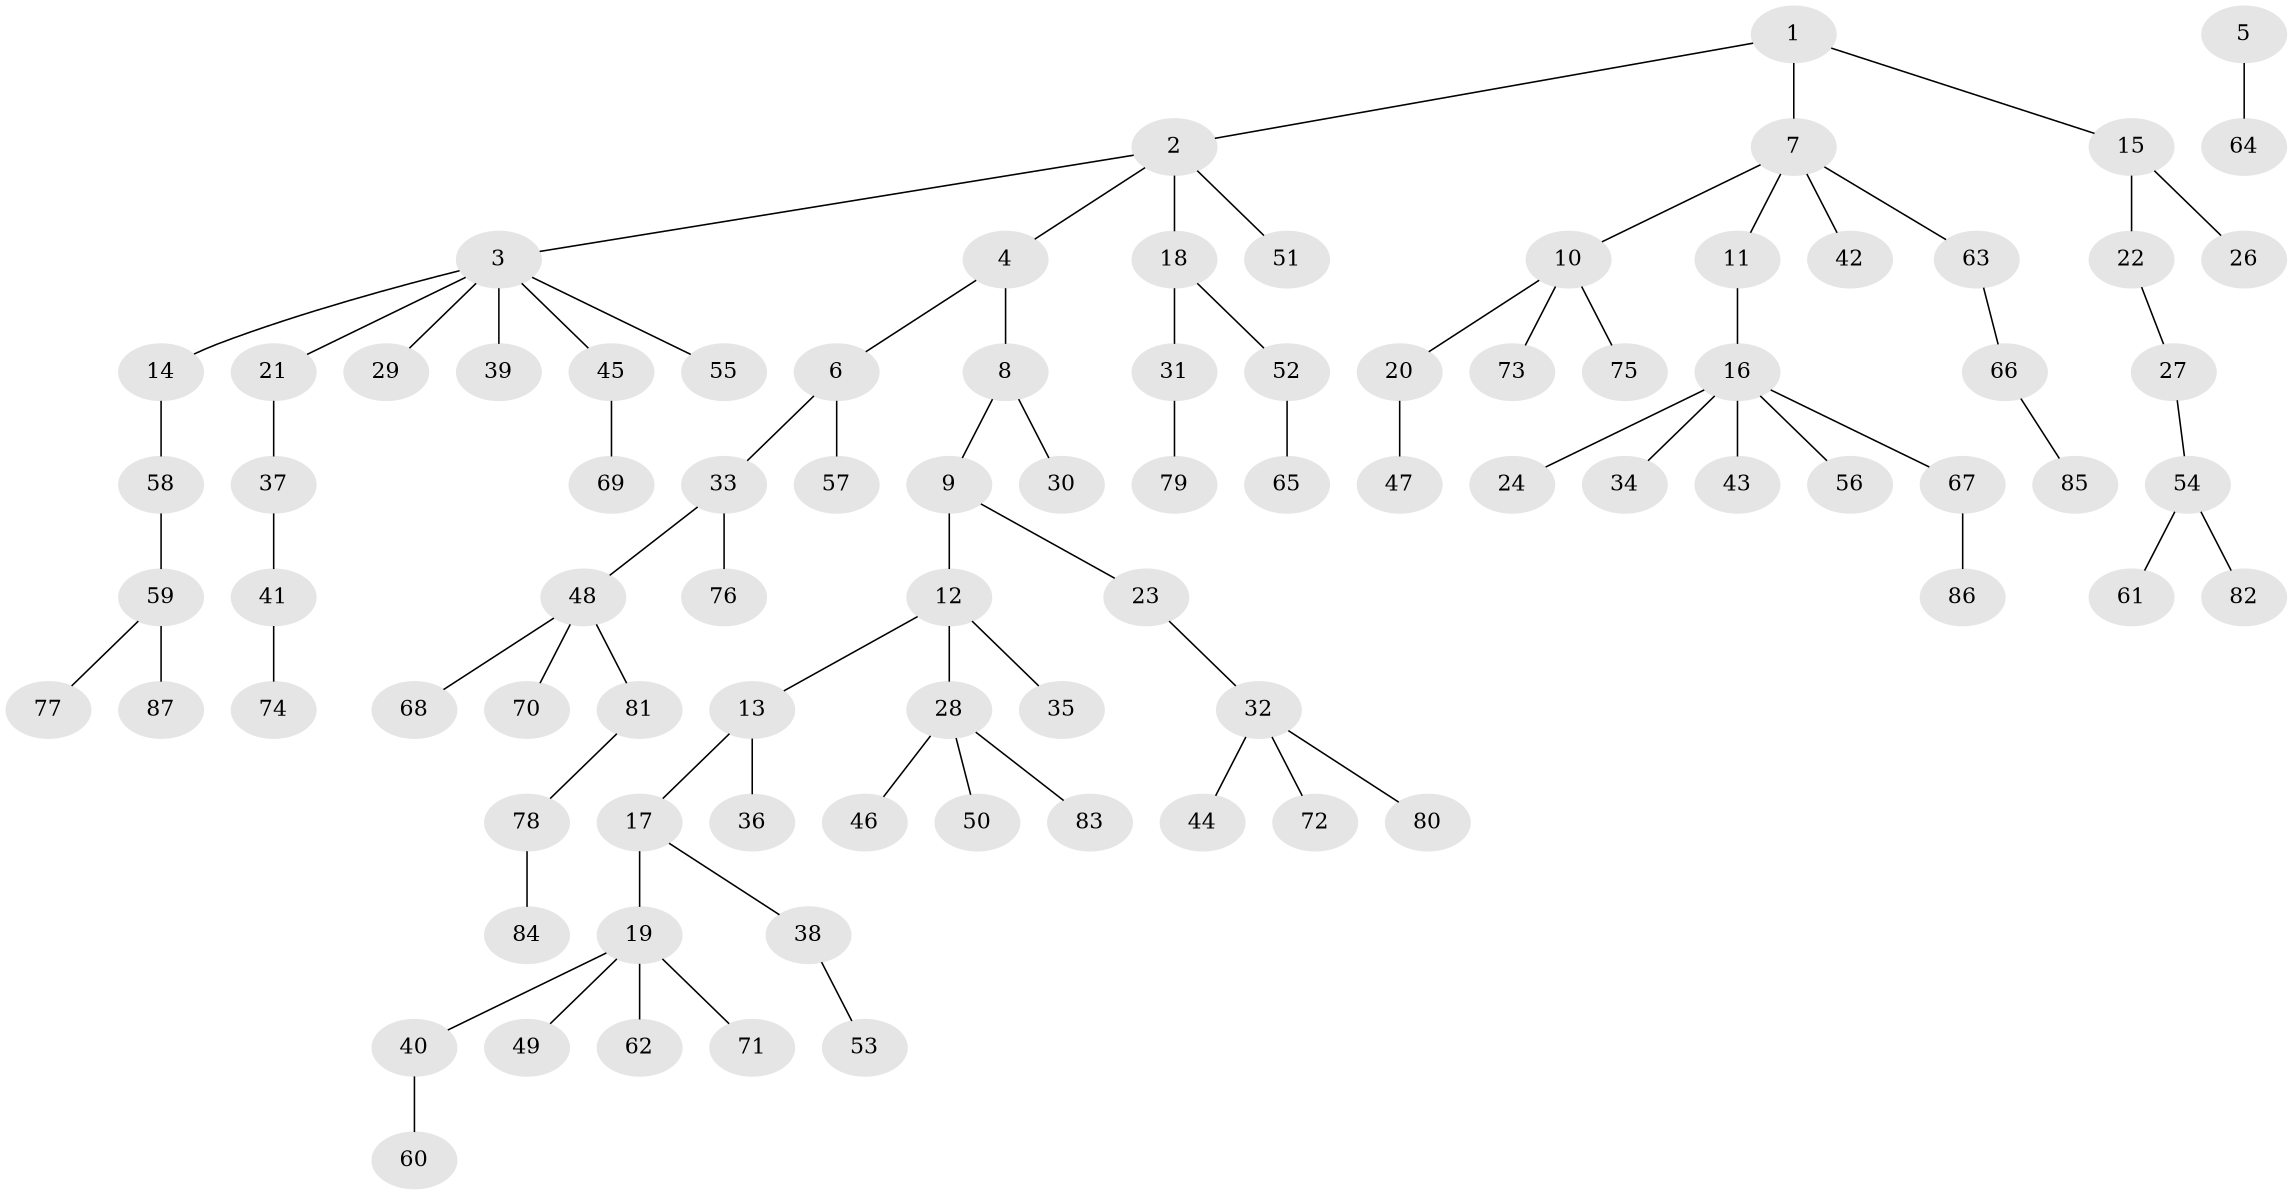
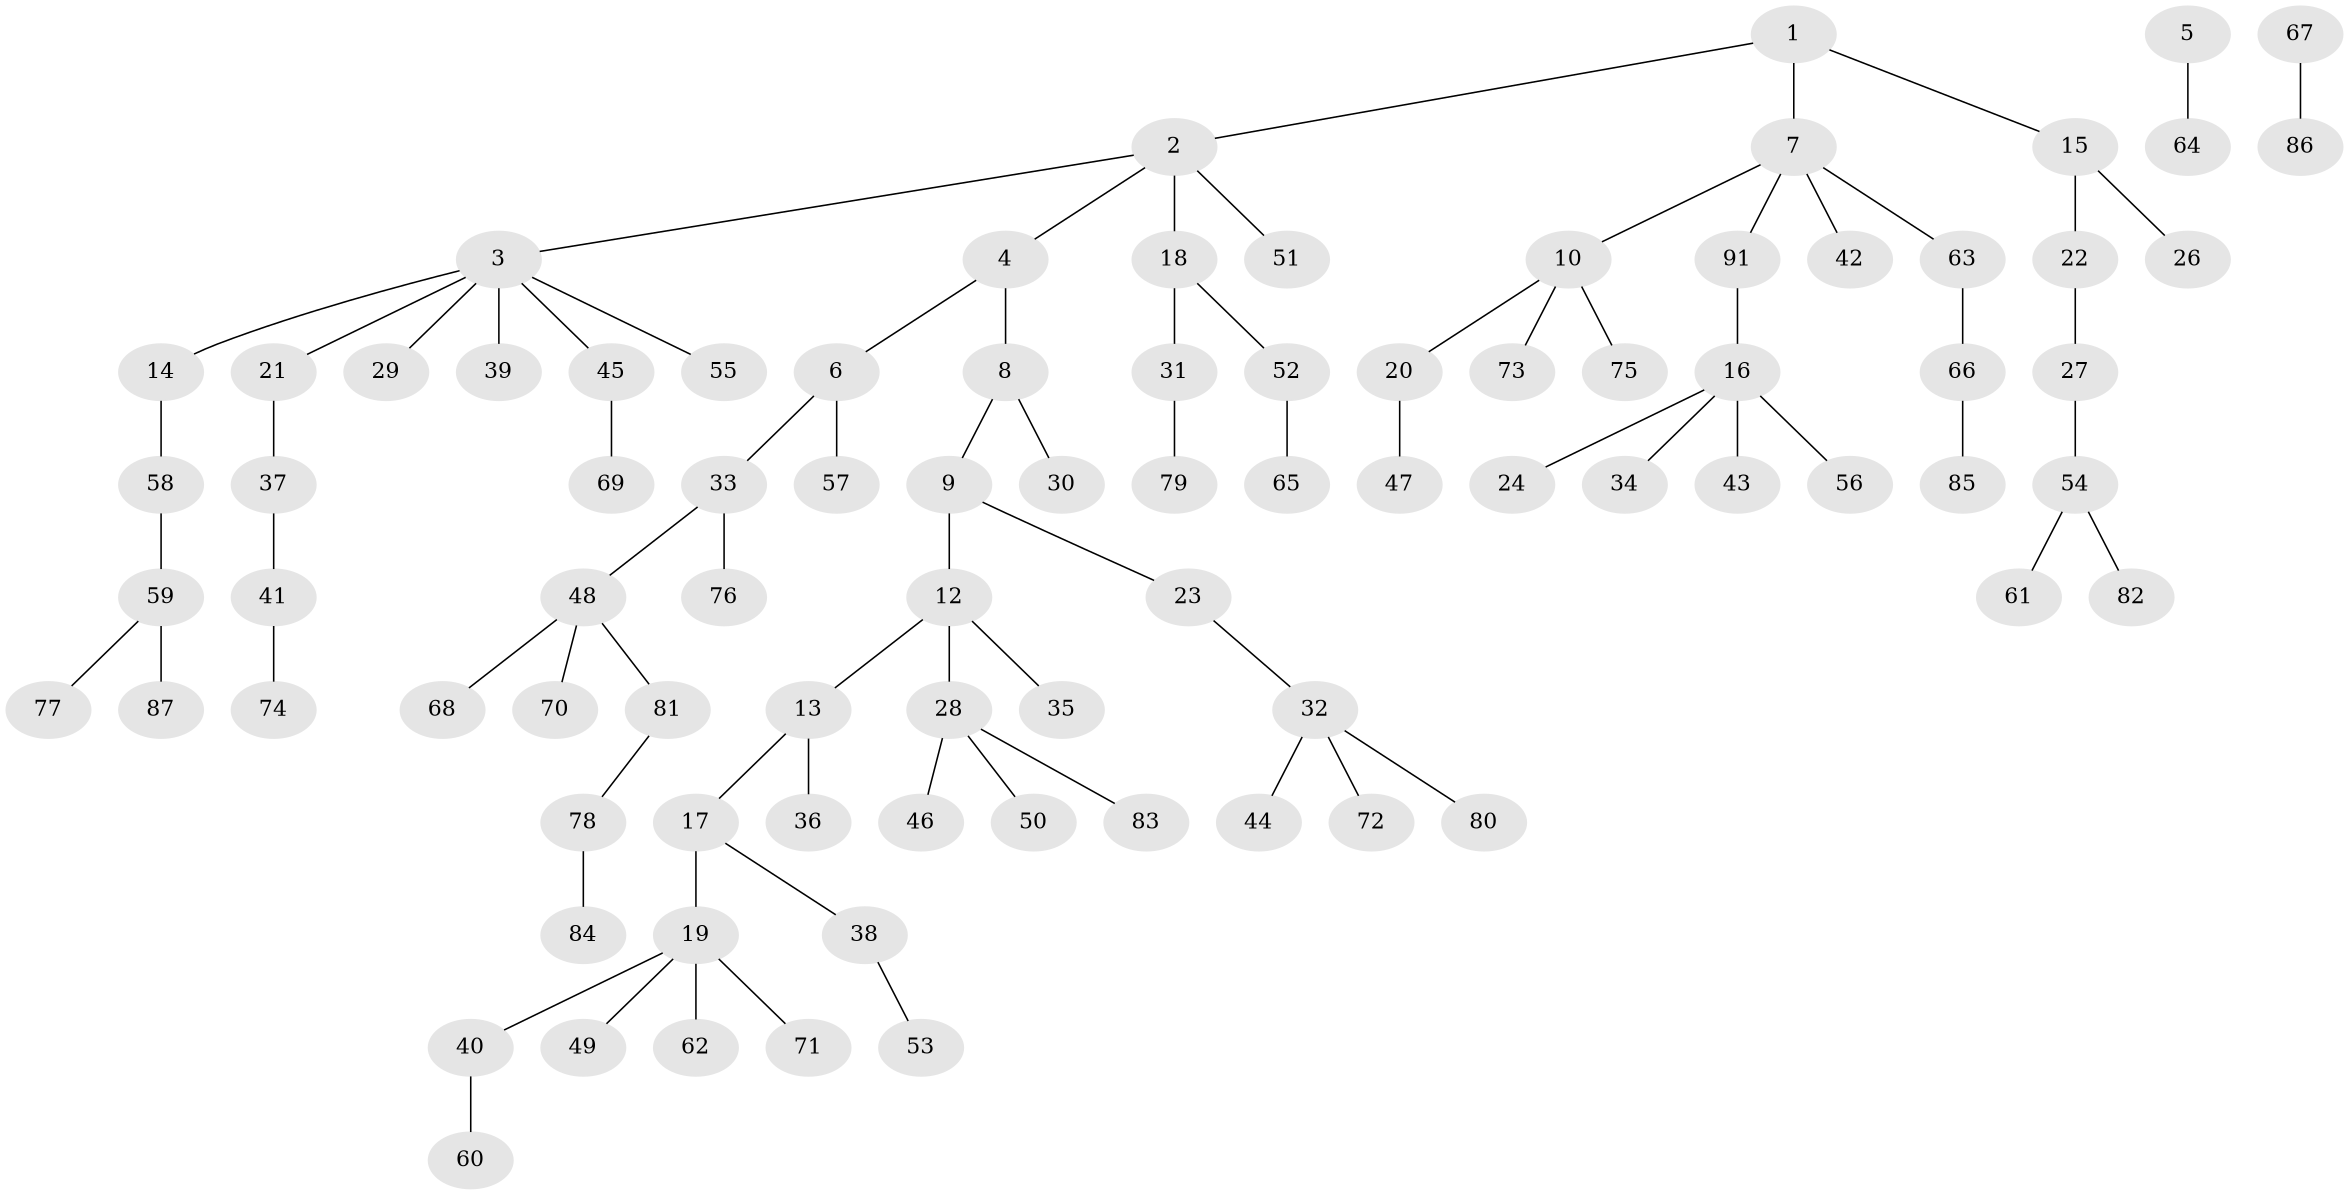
node "11": label "11" -> "91"
edge "16" -- "67": removed
